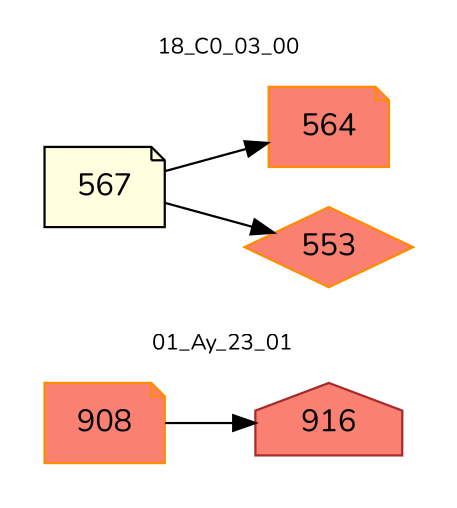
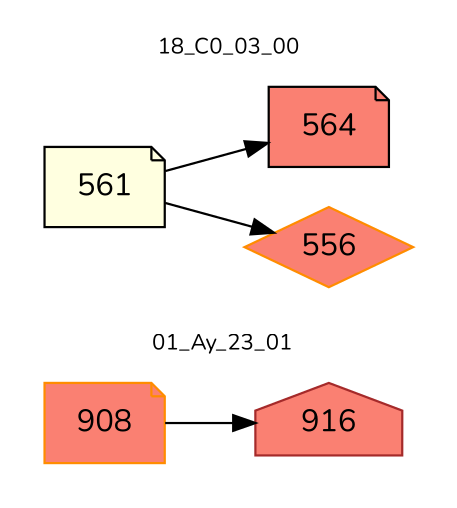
node "564": color darkorange -> black
node "567": label "567" -> "561"
node "553": label "553" -> "556"
